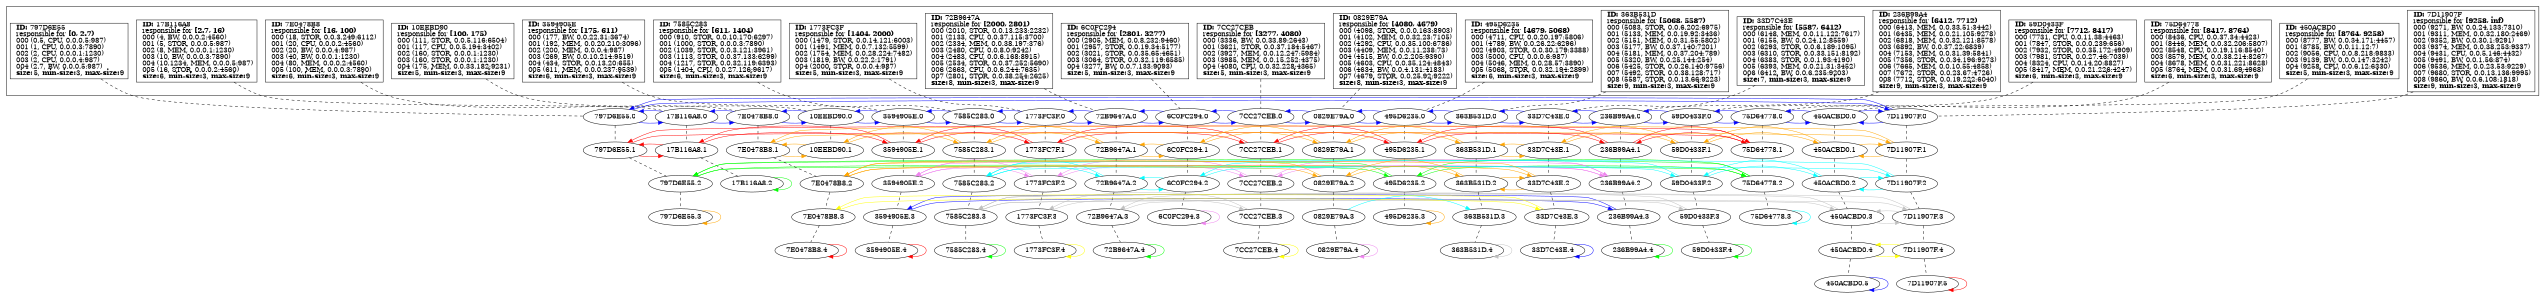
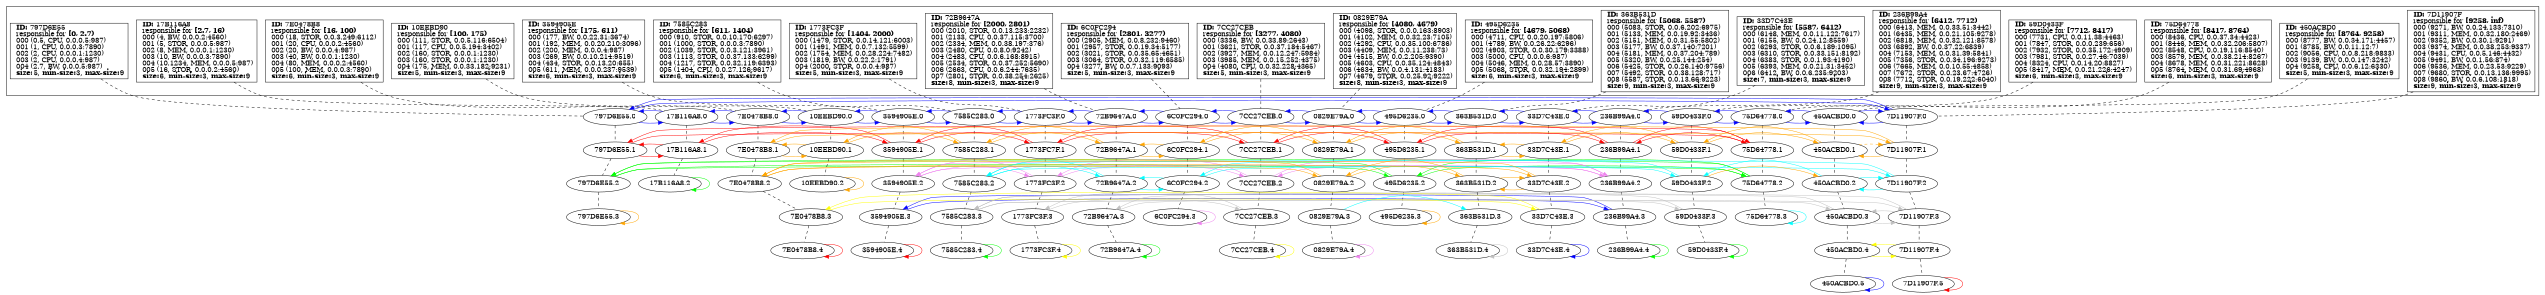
edge "450ACBD0.1" -> "7D11907F.1": style solid -> dashed
edge "59D0433F.2" -> "450ACBD0.2": color cyan -> orange
node "10EEBD90.2": added
